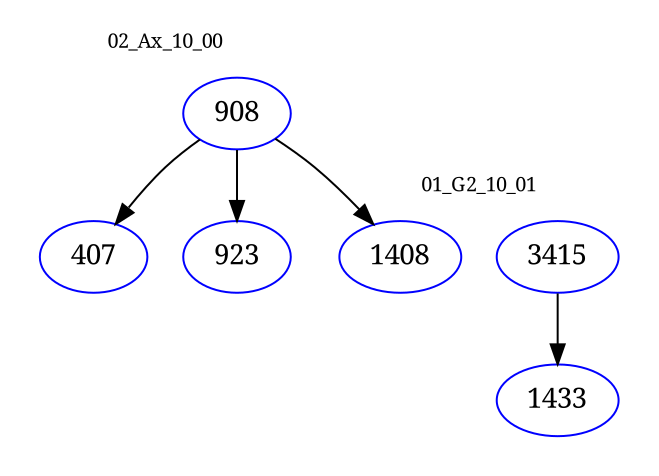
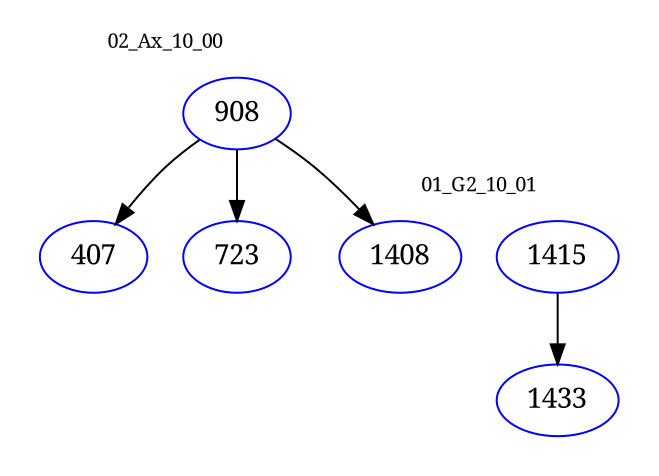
node "923": label "923" -> "723"
node "3415": label "3415" -> "1415"
